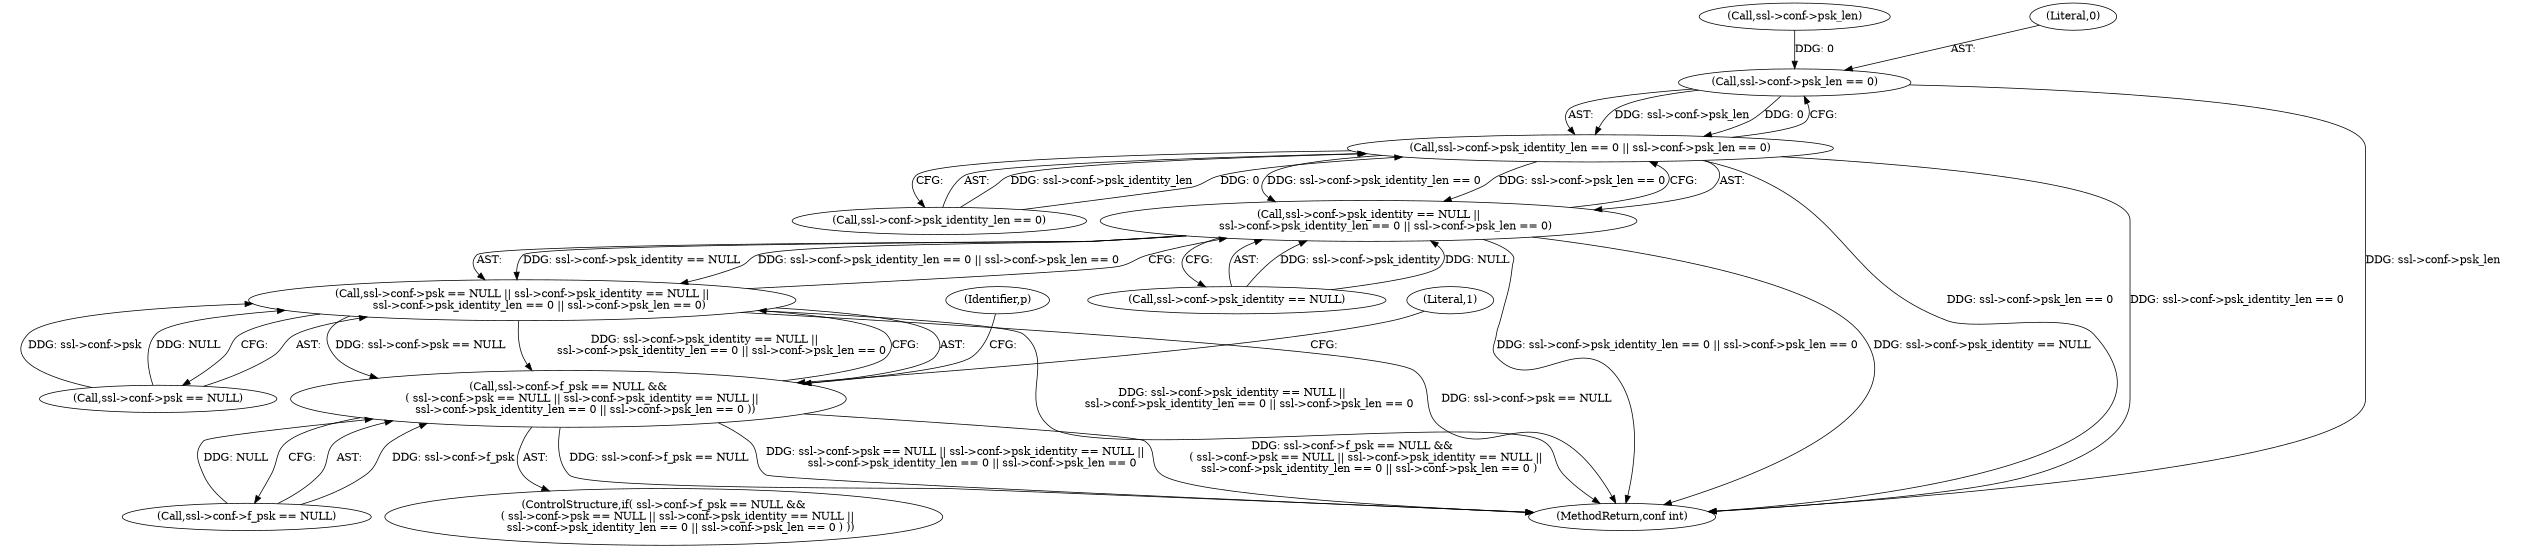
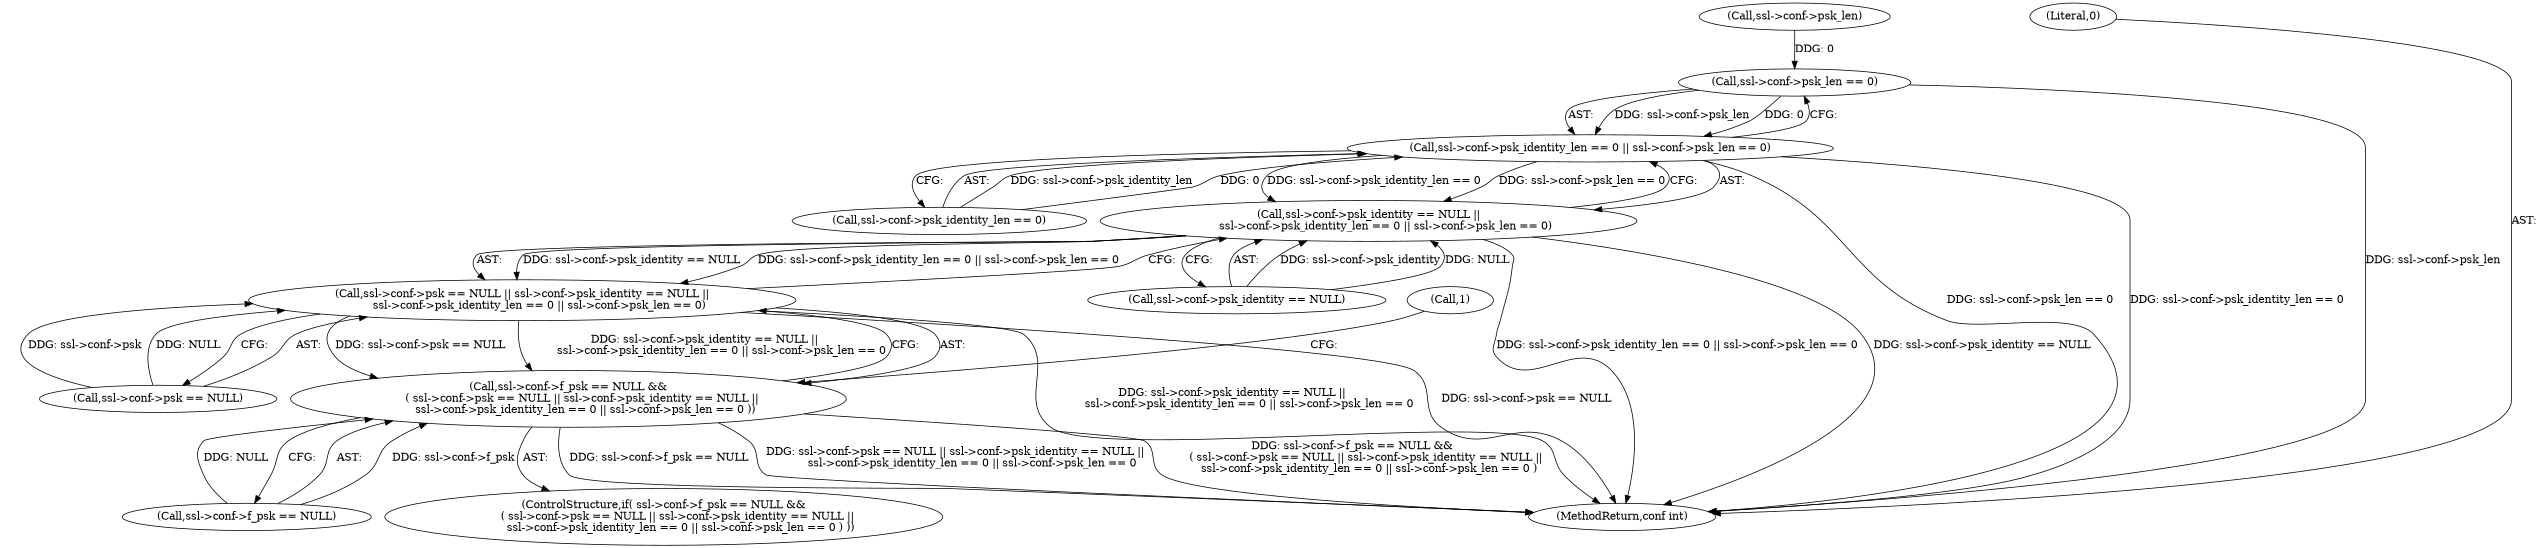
edge "(Literal,0)" -> "(Call,ssl->conf->psk_len == 0)": now "(Literal,0)" -> "(MethodReturn,conf int)"
node "(Identifier,p)": removed
node "(Literal,1)": label "(Literal,1)" -> "(Call,1)"
